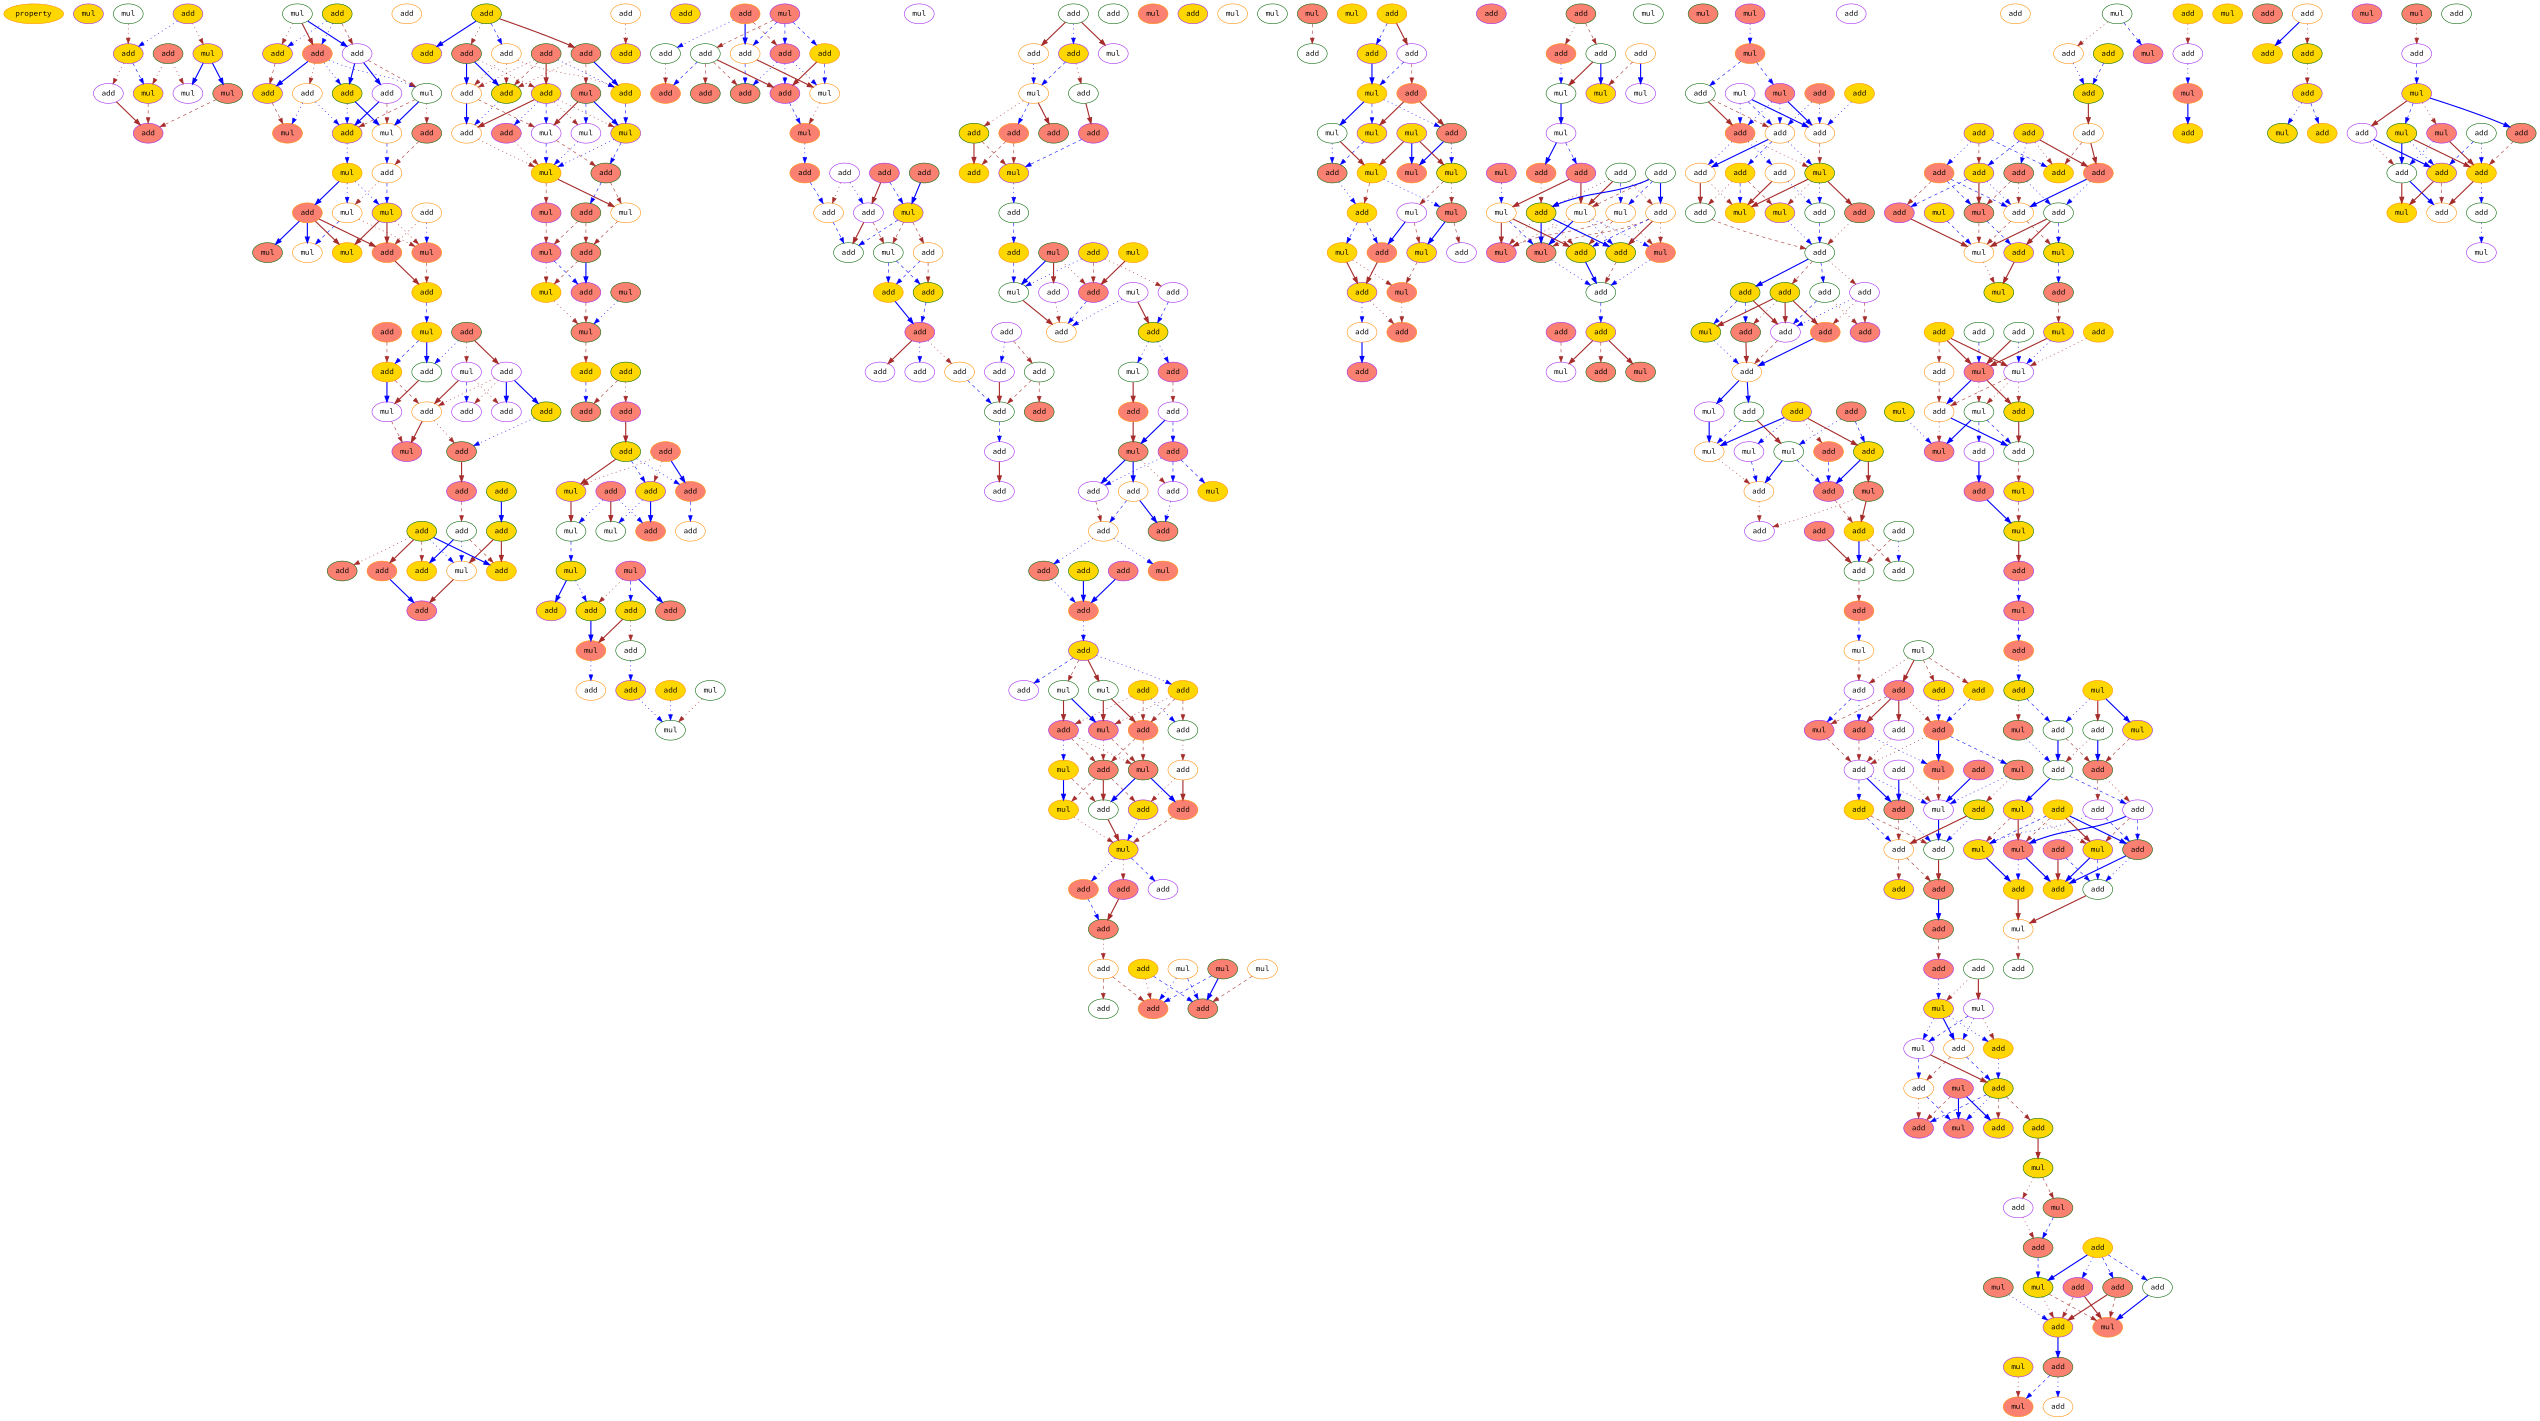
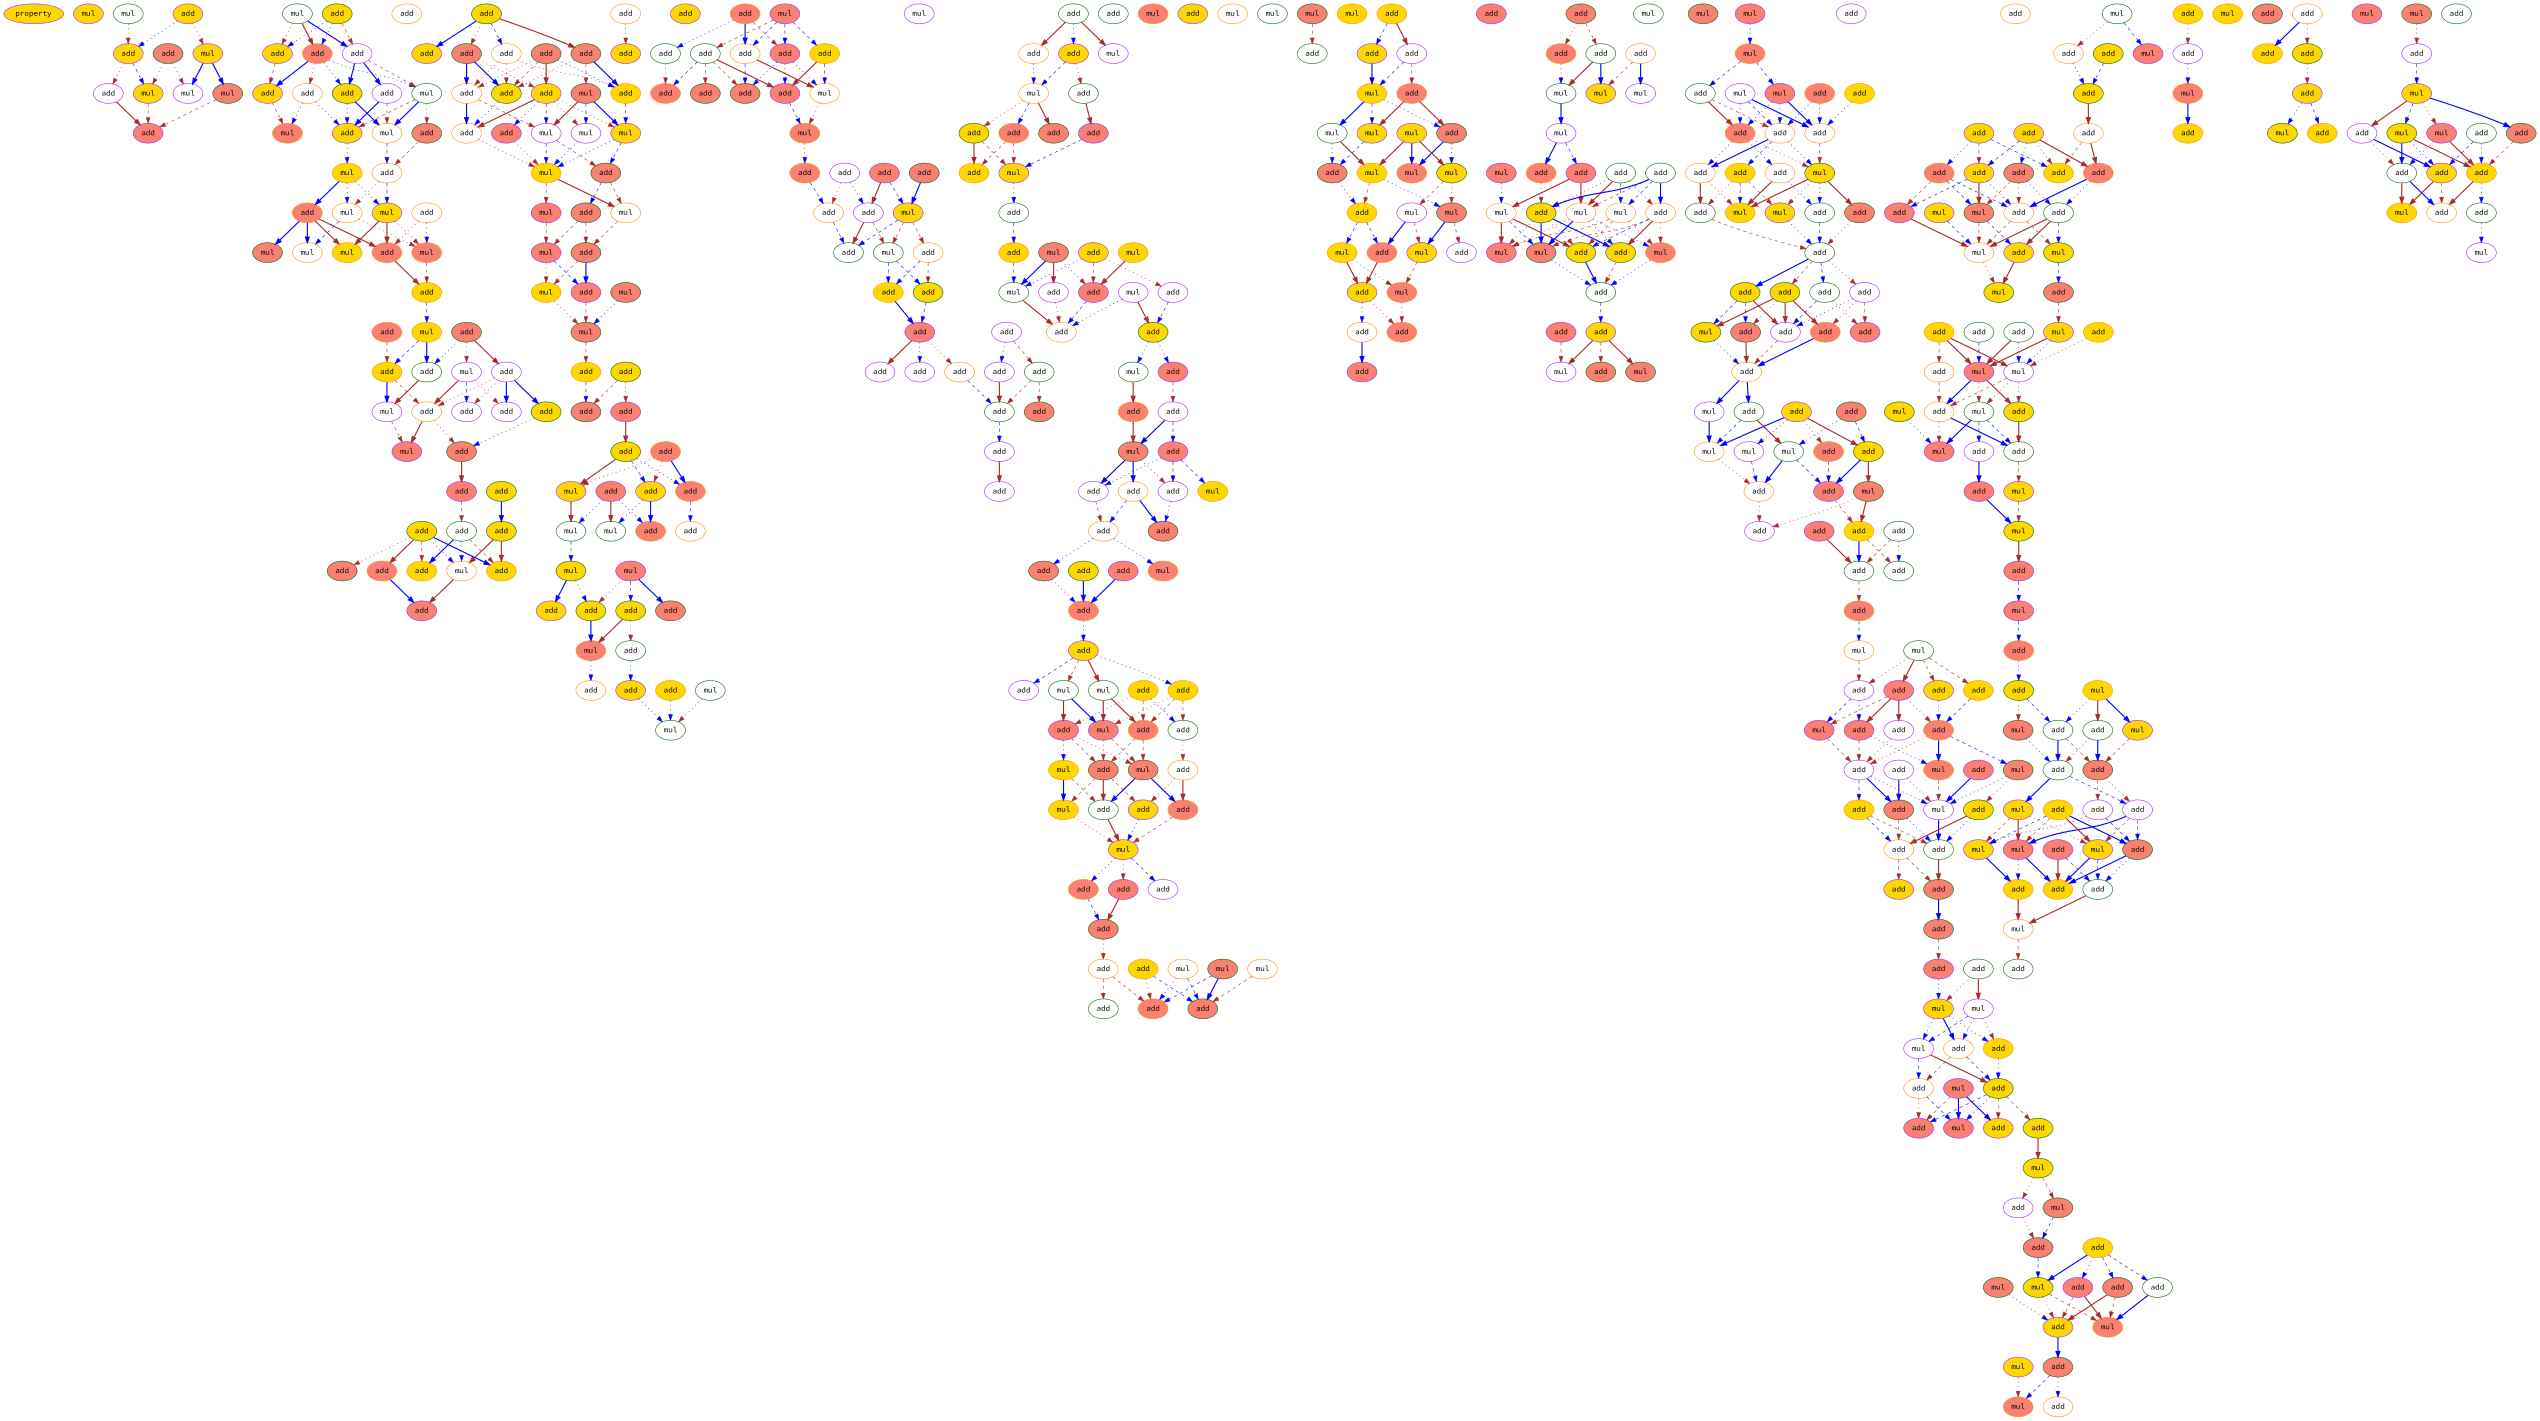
node "property": color darkorange -> purple
